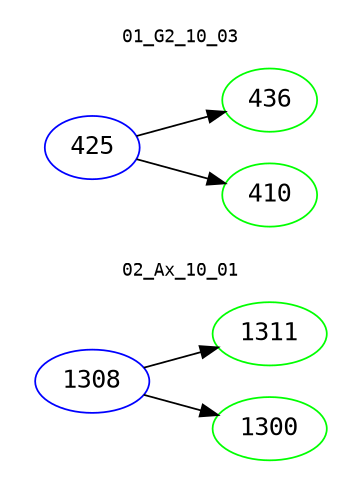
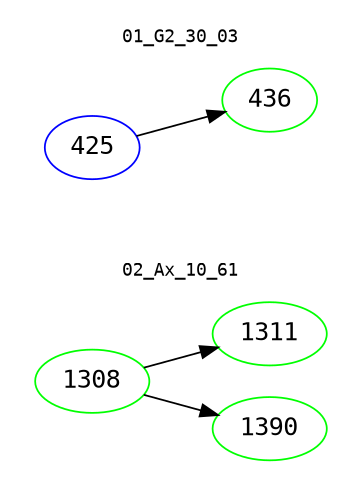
cluster "01_G2_10_03": label "01_G2_10_03" -> "01_G2_30_03"
node "410": removed
cluster "02_Ax_10_01": label "02_Ax_10_01" -> "02_Ax_10_61"
node "1308": color blue -> green
node "1300": label "1300" -> "1390"
